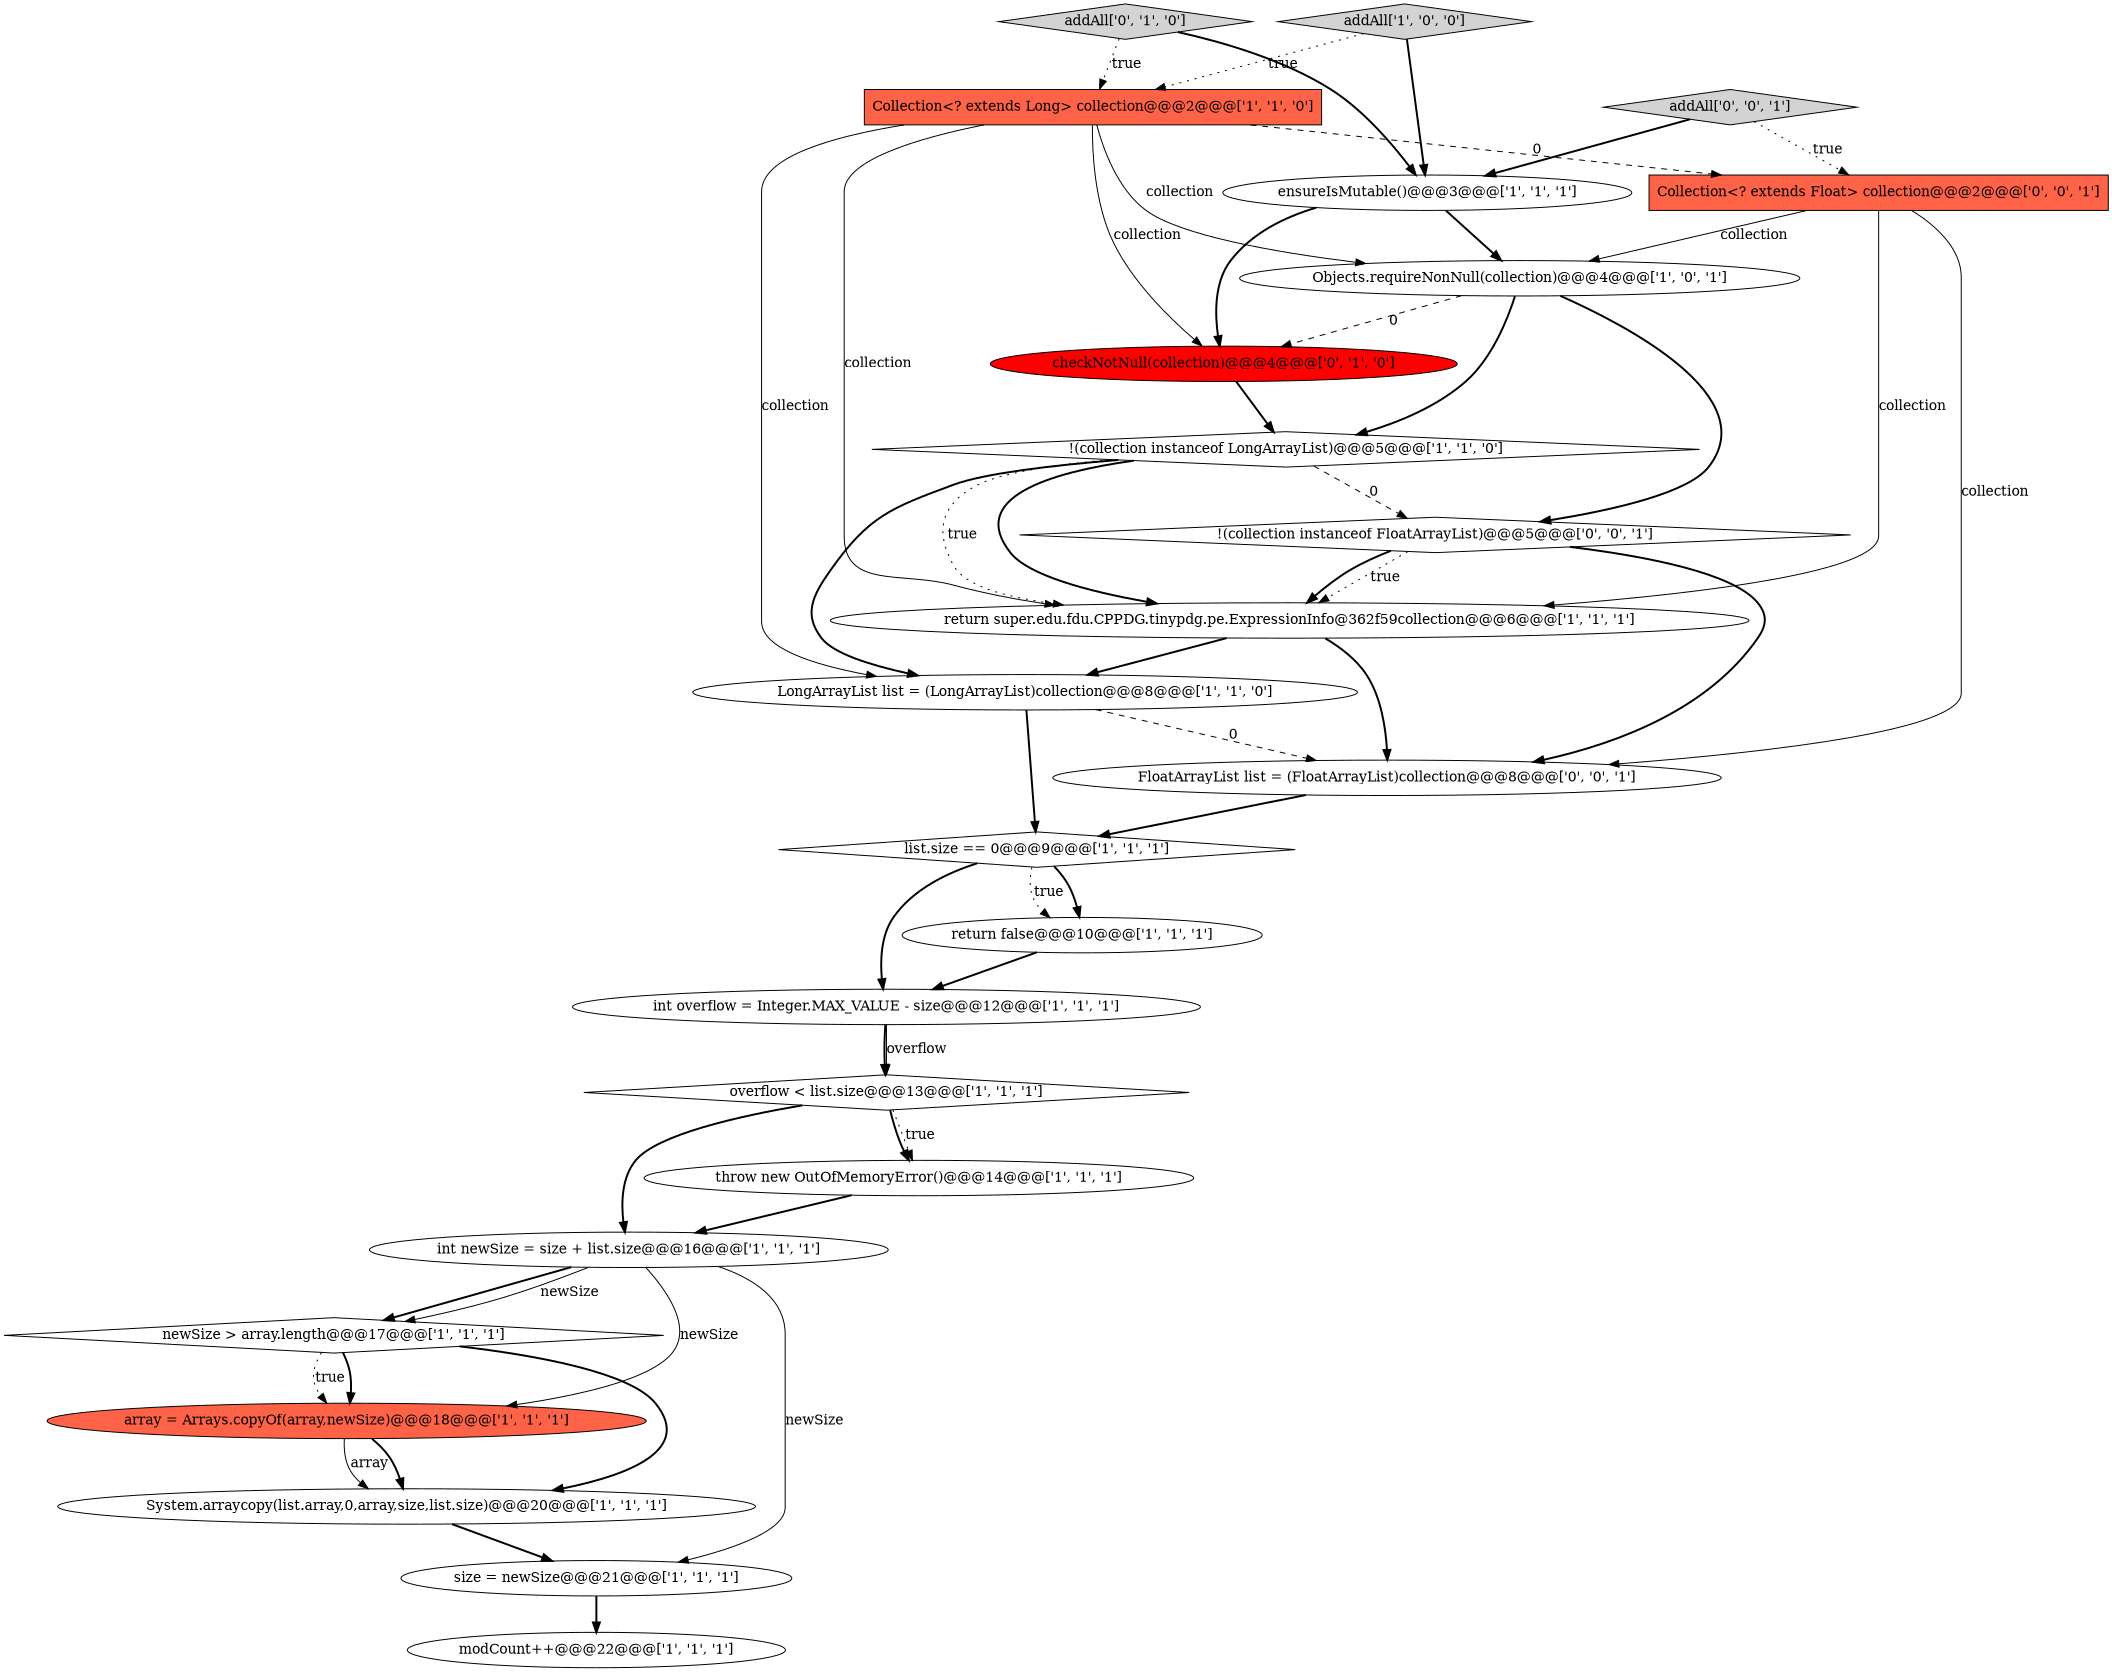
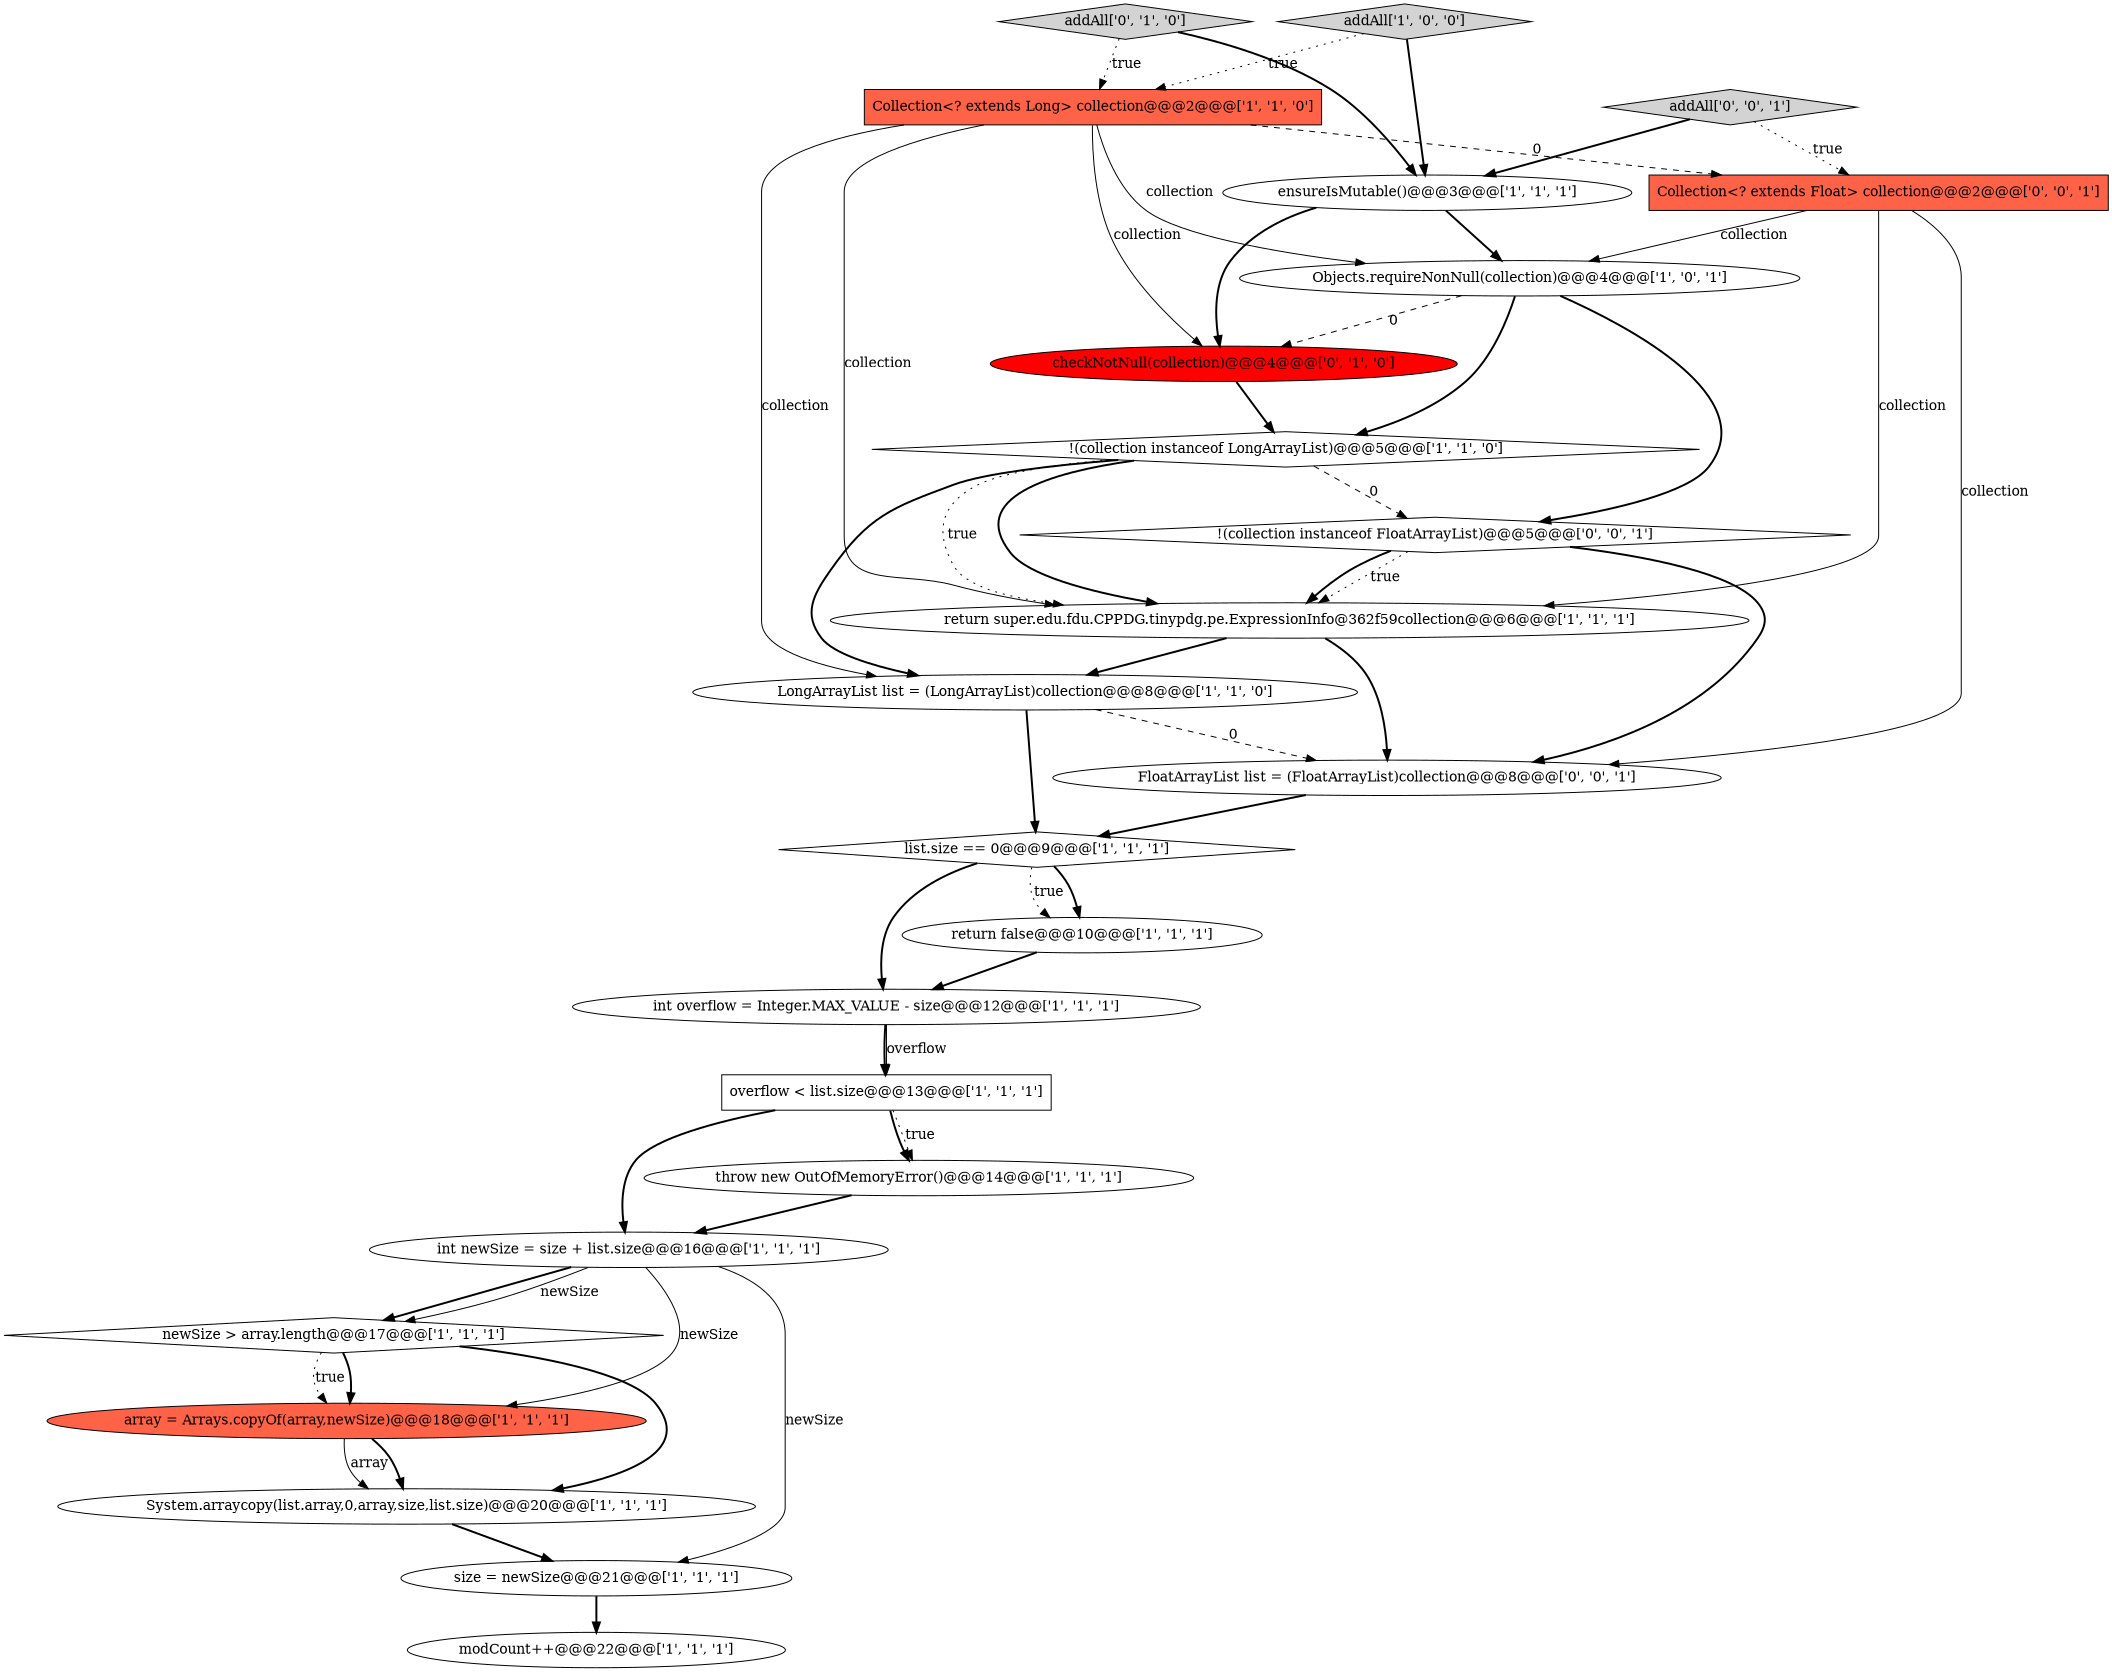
node "overflow < list.size@@@13@@@['1', '1', '1']": shape diamond -> box
